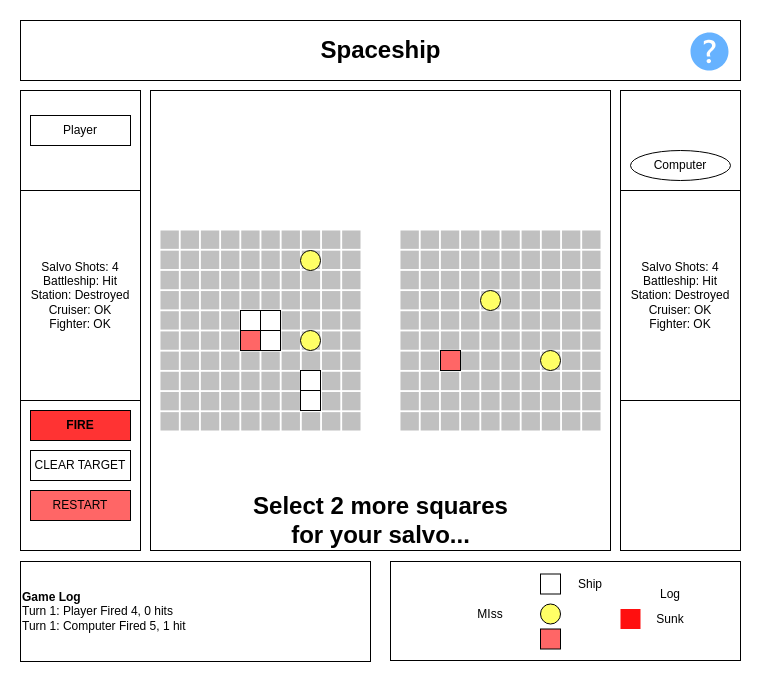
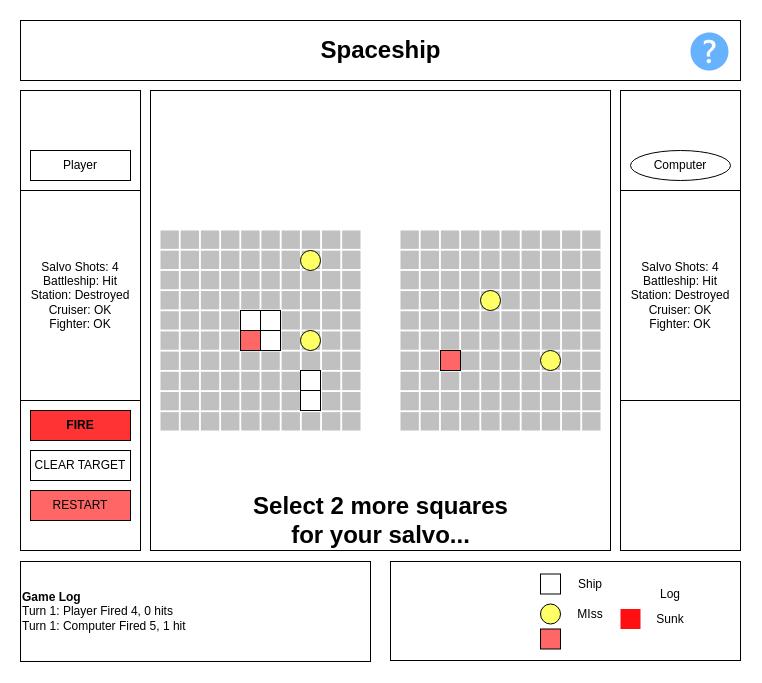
node "Player": moved (81, 131) -> (81, 166)
node "MIss": moved (491, 614) -> (591, 614)
